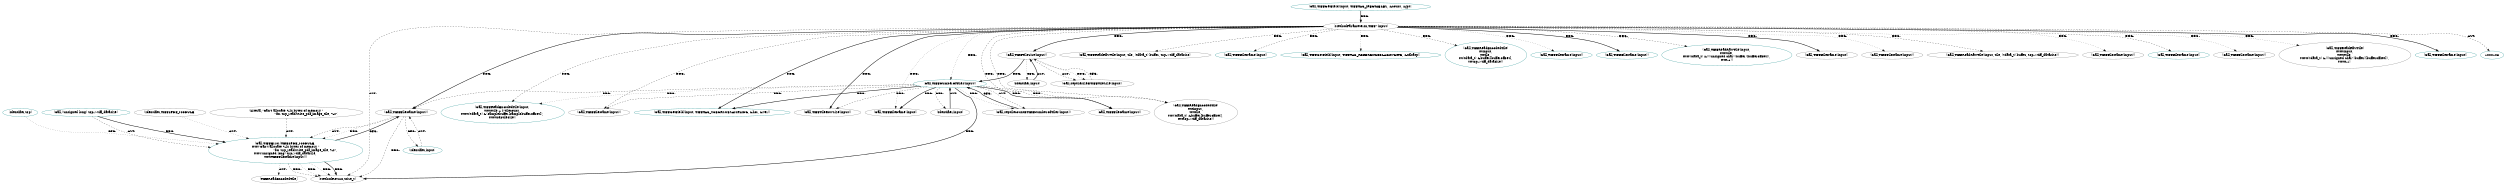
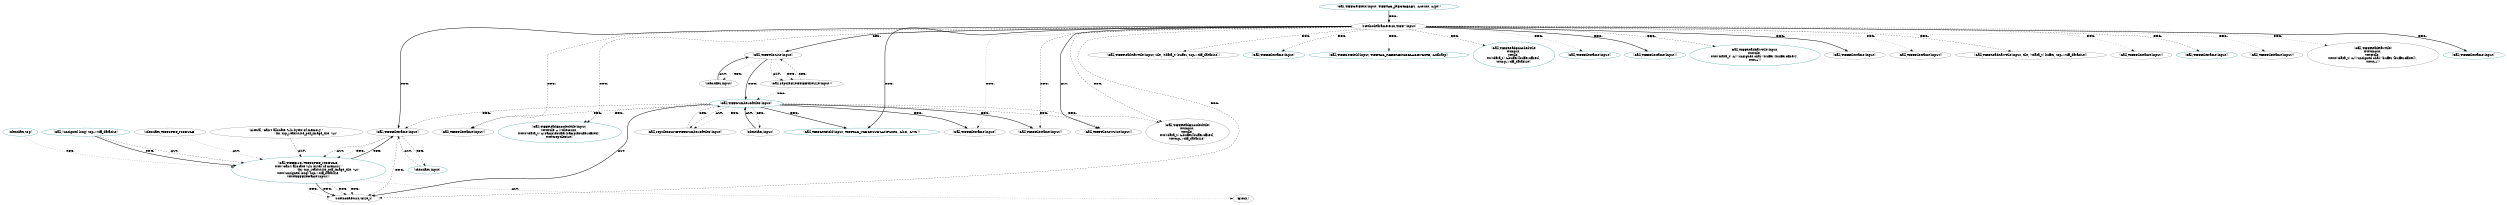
edge "(MethodParameterIn,TIFF* input)" -> "(Call,TIFFNumberOfTiles(input))": now "(Call,septilesize=TIFFTileSize(input))" -> "(Call,TIFFNumberOfTiles(input))"
edge "(MethodParameterIn,TIFF* input)" -> "(Call,TIFFTileSize(input))": label "DDG: " -> "CFG: "
node "1000108": removed
edge "(MethodParameterIn,TIFF* input)" -> "(Call,TIFFTileRowSize(input))": label "DDG: " -> "AST: "
edge "(MethodParameterIn,TIFF* input)" -> "(MethodReturn,tsize_t)": label "AST: " -> "DDG: "
edge "(Call,septilecount=TIFFNumberOfTiles(input))" -> "(Call,TIFFNumberOfTiles(input))": style bold -> dashed
edge "(Call,TIFFNumberOfTiles(input))" -> "(MethodReturn,tsize_t)": label "DDG: " -> "AST: "
node "(TIFFReadEncodedTile,)": label "(TIFFReadEncodedTile,)" -> "(Block,)"
